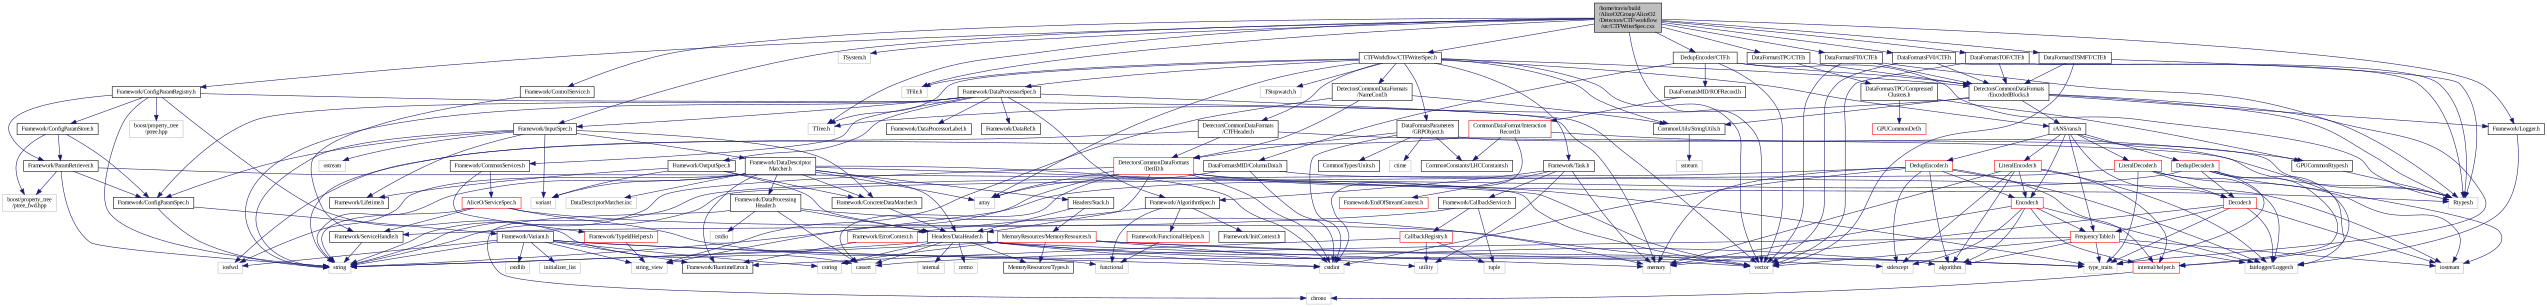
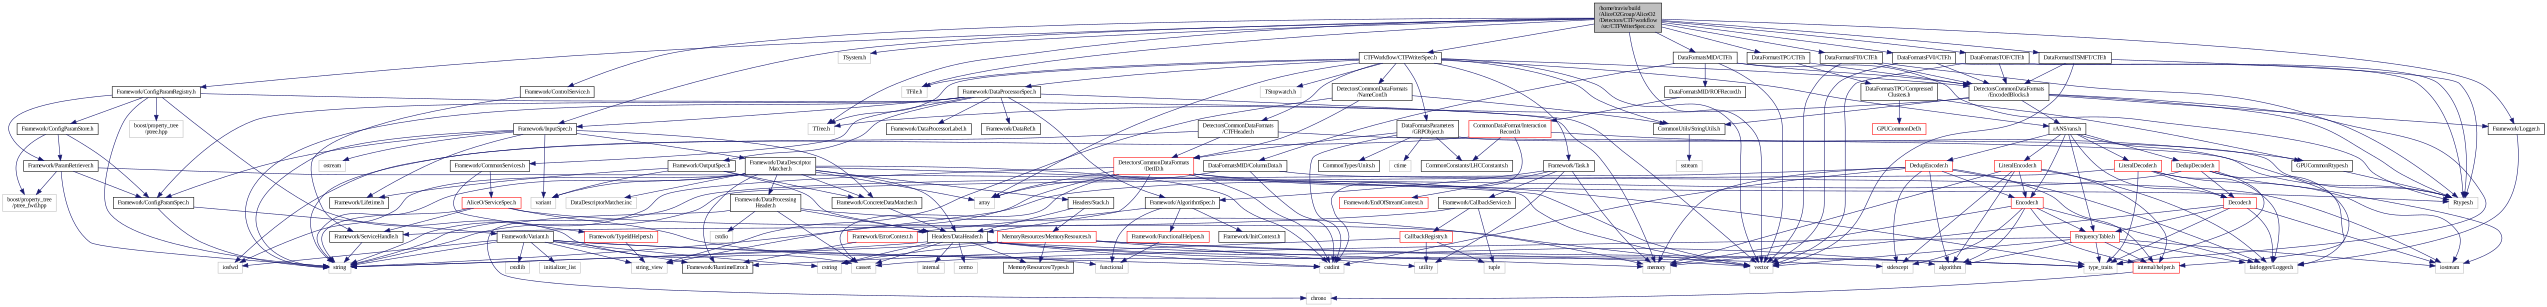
node "DedupEncoder/CTF.h": label "DedupEncoder/CTF.h" -> "DataFormatsMID/CTF.h"
edge "DedupDecoder.h" -> "internal/helper.h": now "FrequencyTable.h" -> "internal/helper.h"
